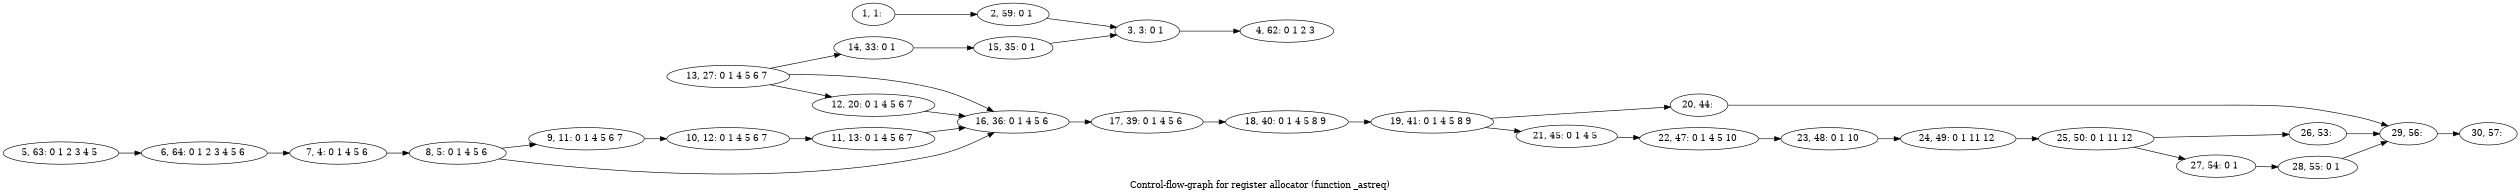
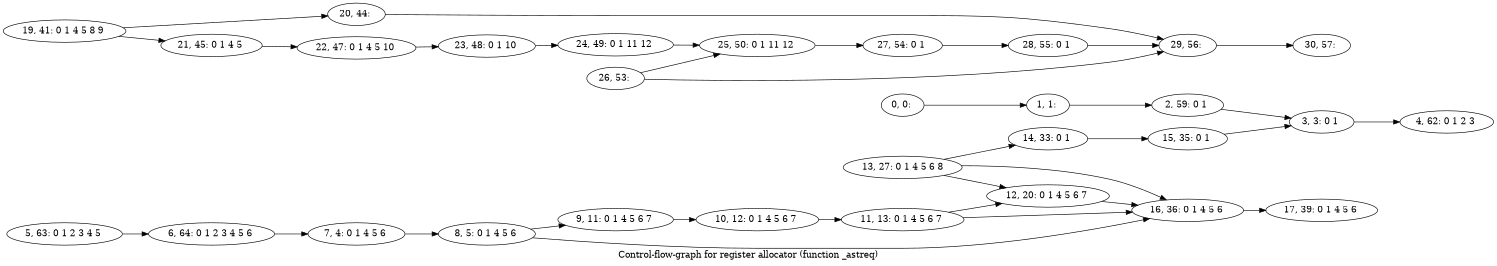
node "13, 27: 0 1 4 5 6 7": label "13, 27: 0 1 4 5 6 7" -> "13, 27: 0 1 4 5 6 8"
node "0, 0:": added
node "18, 40: 0 1 4 5 8 9": removed
edge "25, 50: 0 1 11 12" -> "26, 53:": reversed
edge "11, 13: 0 1 4 5 6 7" -> "12, 20: 0 1 4 5 6 7": added
